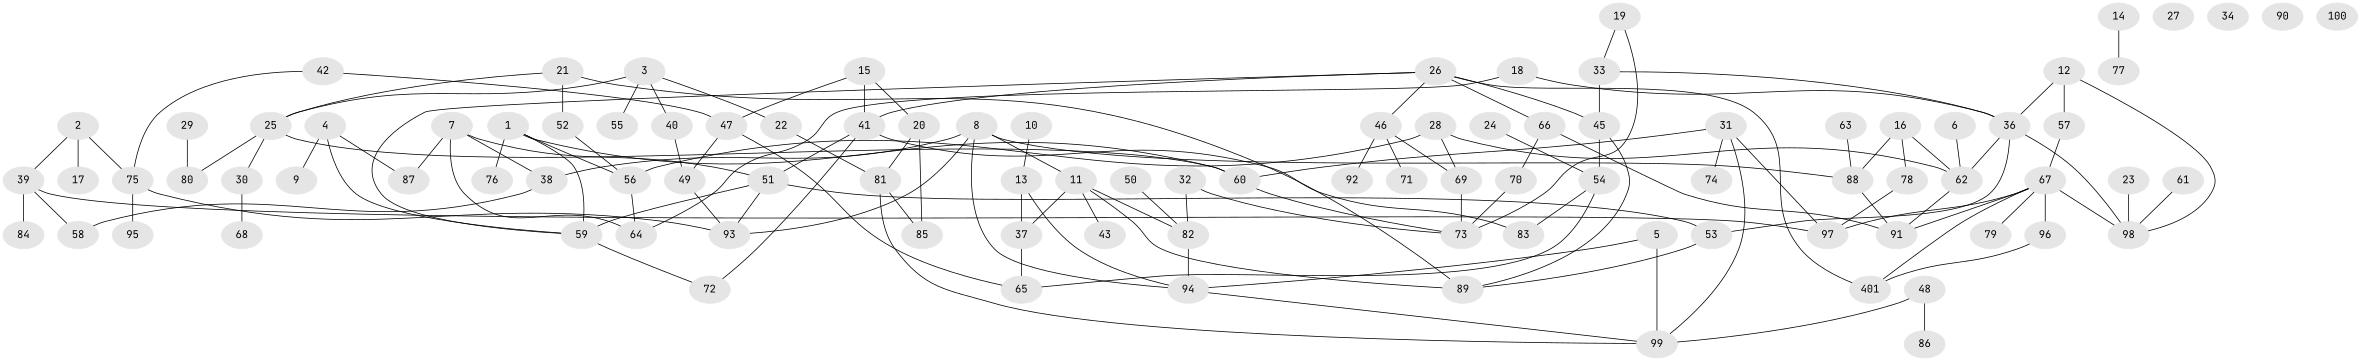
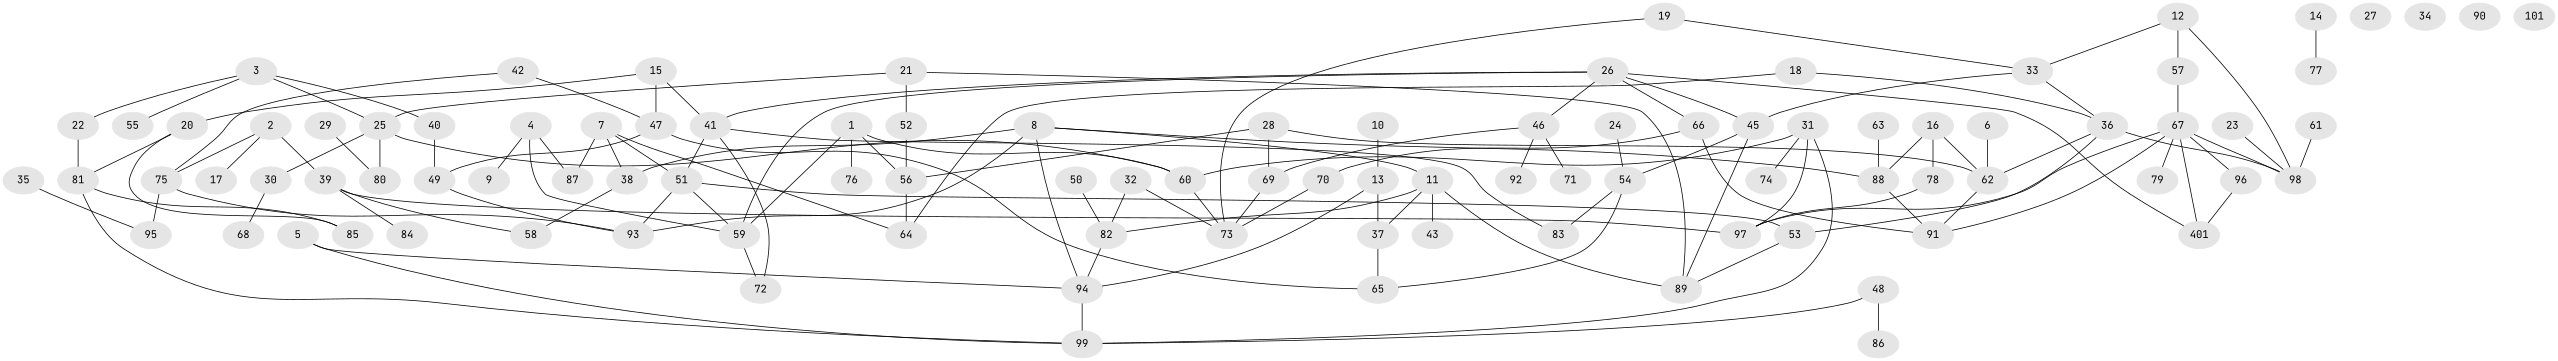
node "100": label "100" -> "101"
edge "12" -- "36": now "12" -- "33"
node "35": added
